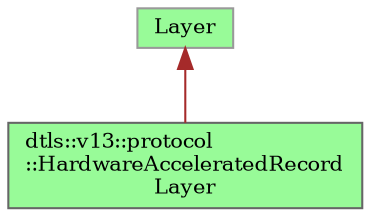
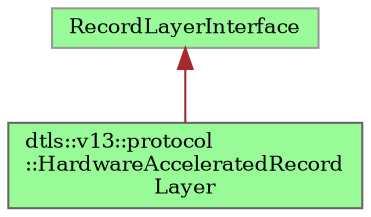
node "Layer": label "Layer" -> "RecordLayerInterface"
